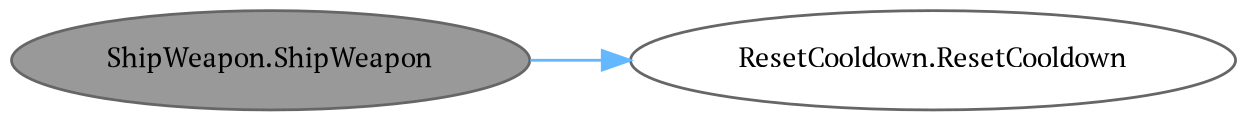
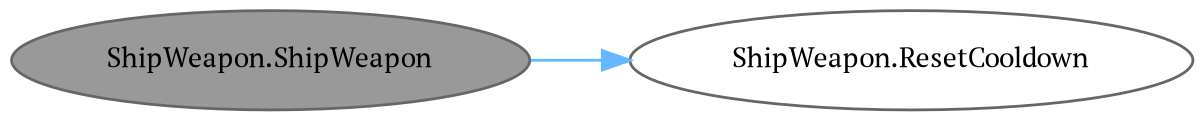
node "ResetCooldown.ResetCooldown": label "ResetCooldown.ResetCooldown" -> "ShipWeapon.ResetCooldown"
